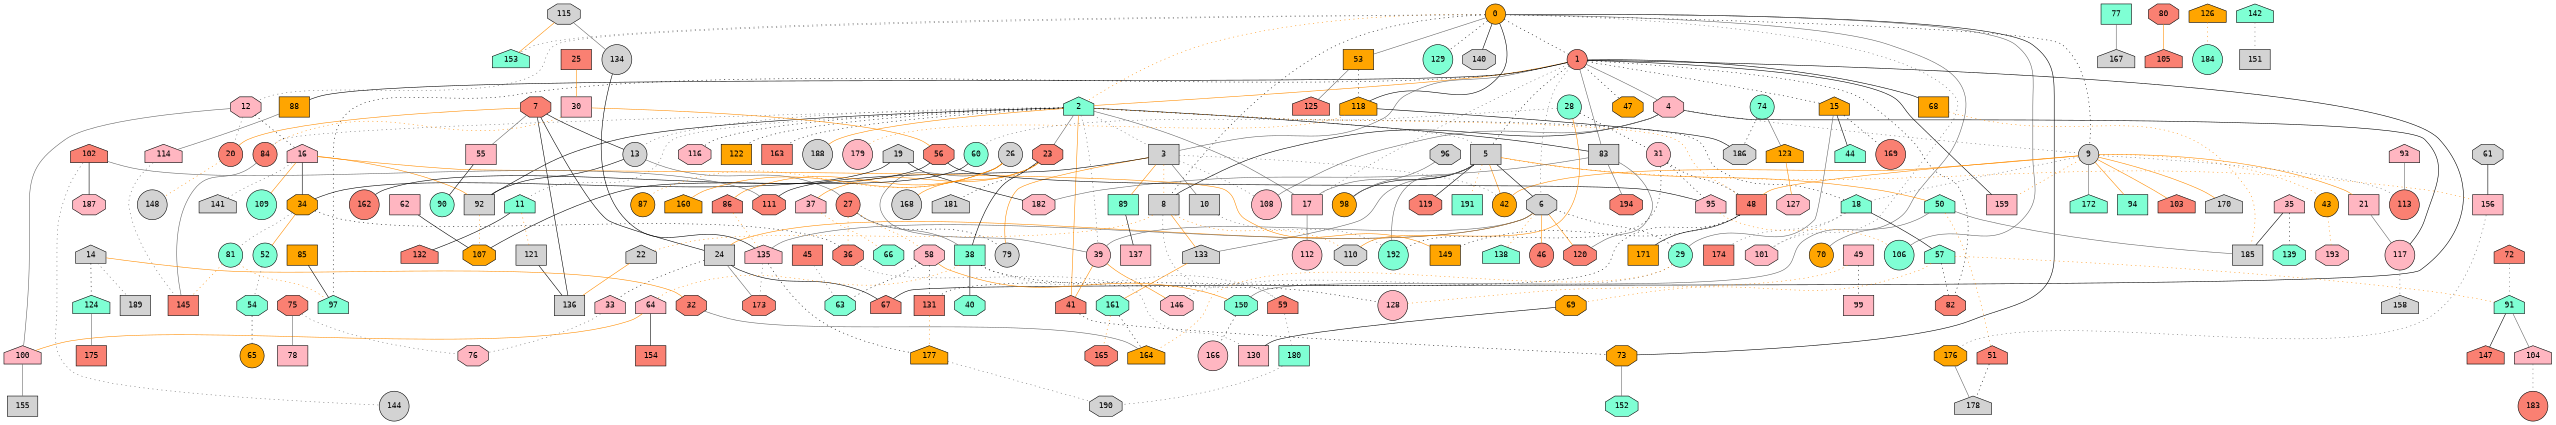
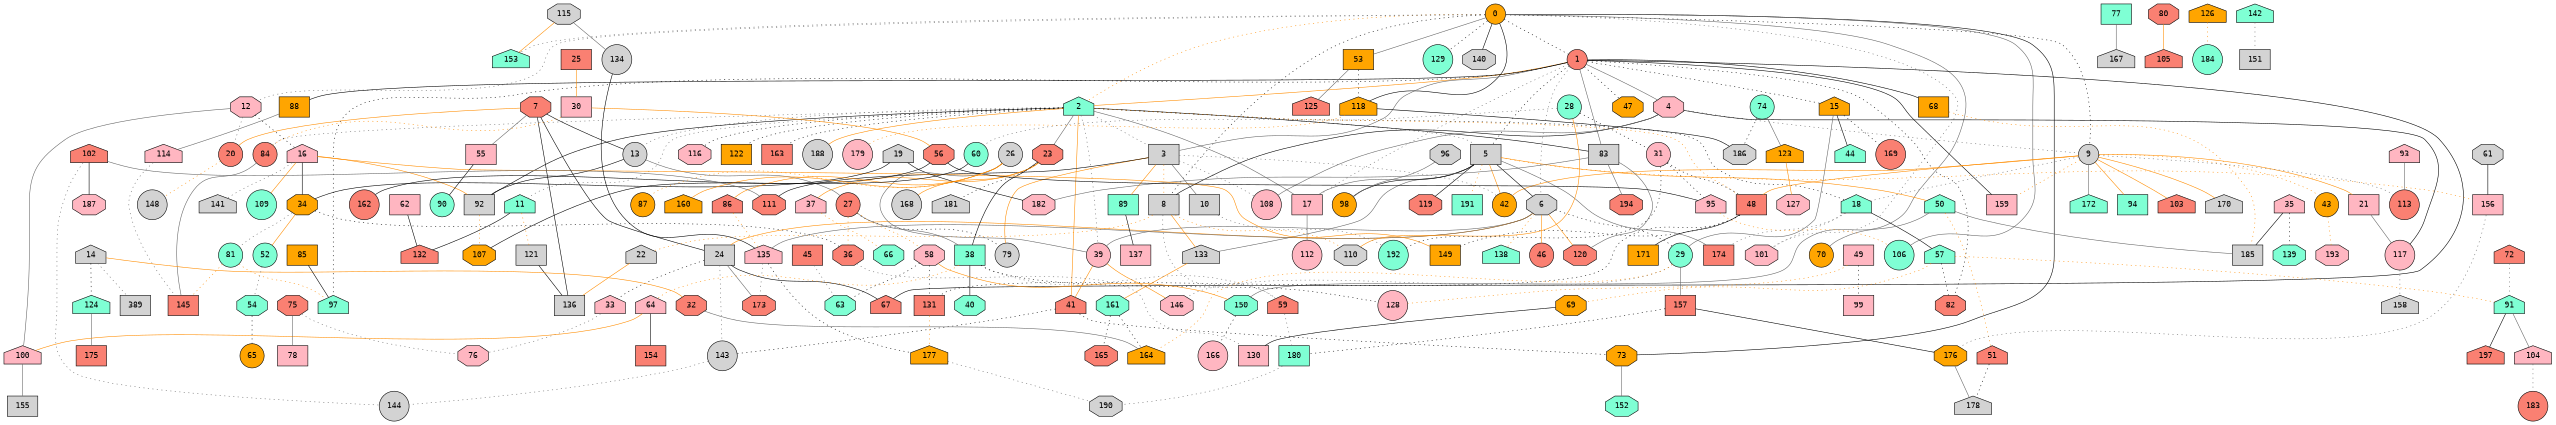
edge "5" -- "192": now "5" -- "174"
edge "62" -- "107": now "62" -- "132"
node "189": label "189" -> "389"
node "157": added
edge "161" -- "165": color darkorange -> black
node "143": added
node "147": label "147" -> "197"
